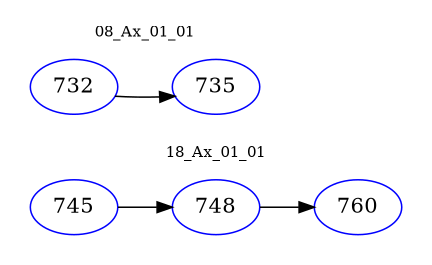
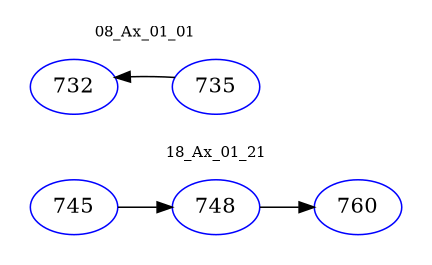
edge "732" -> "735": reversed
cluster "18_Ax_01_01": label "18_Ax_01_01" -> "18_Ax_01_21"
